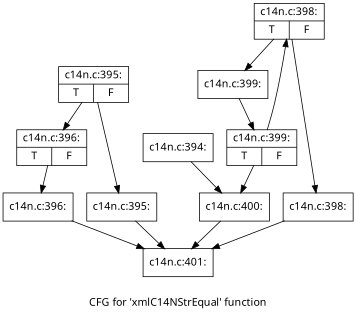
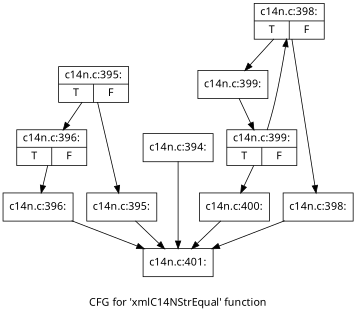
edge "c14n.c:394:" -> "c14n.c:400:": now "c14n.c:394:" -> "c14n.c:401:"
